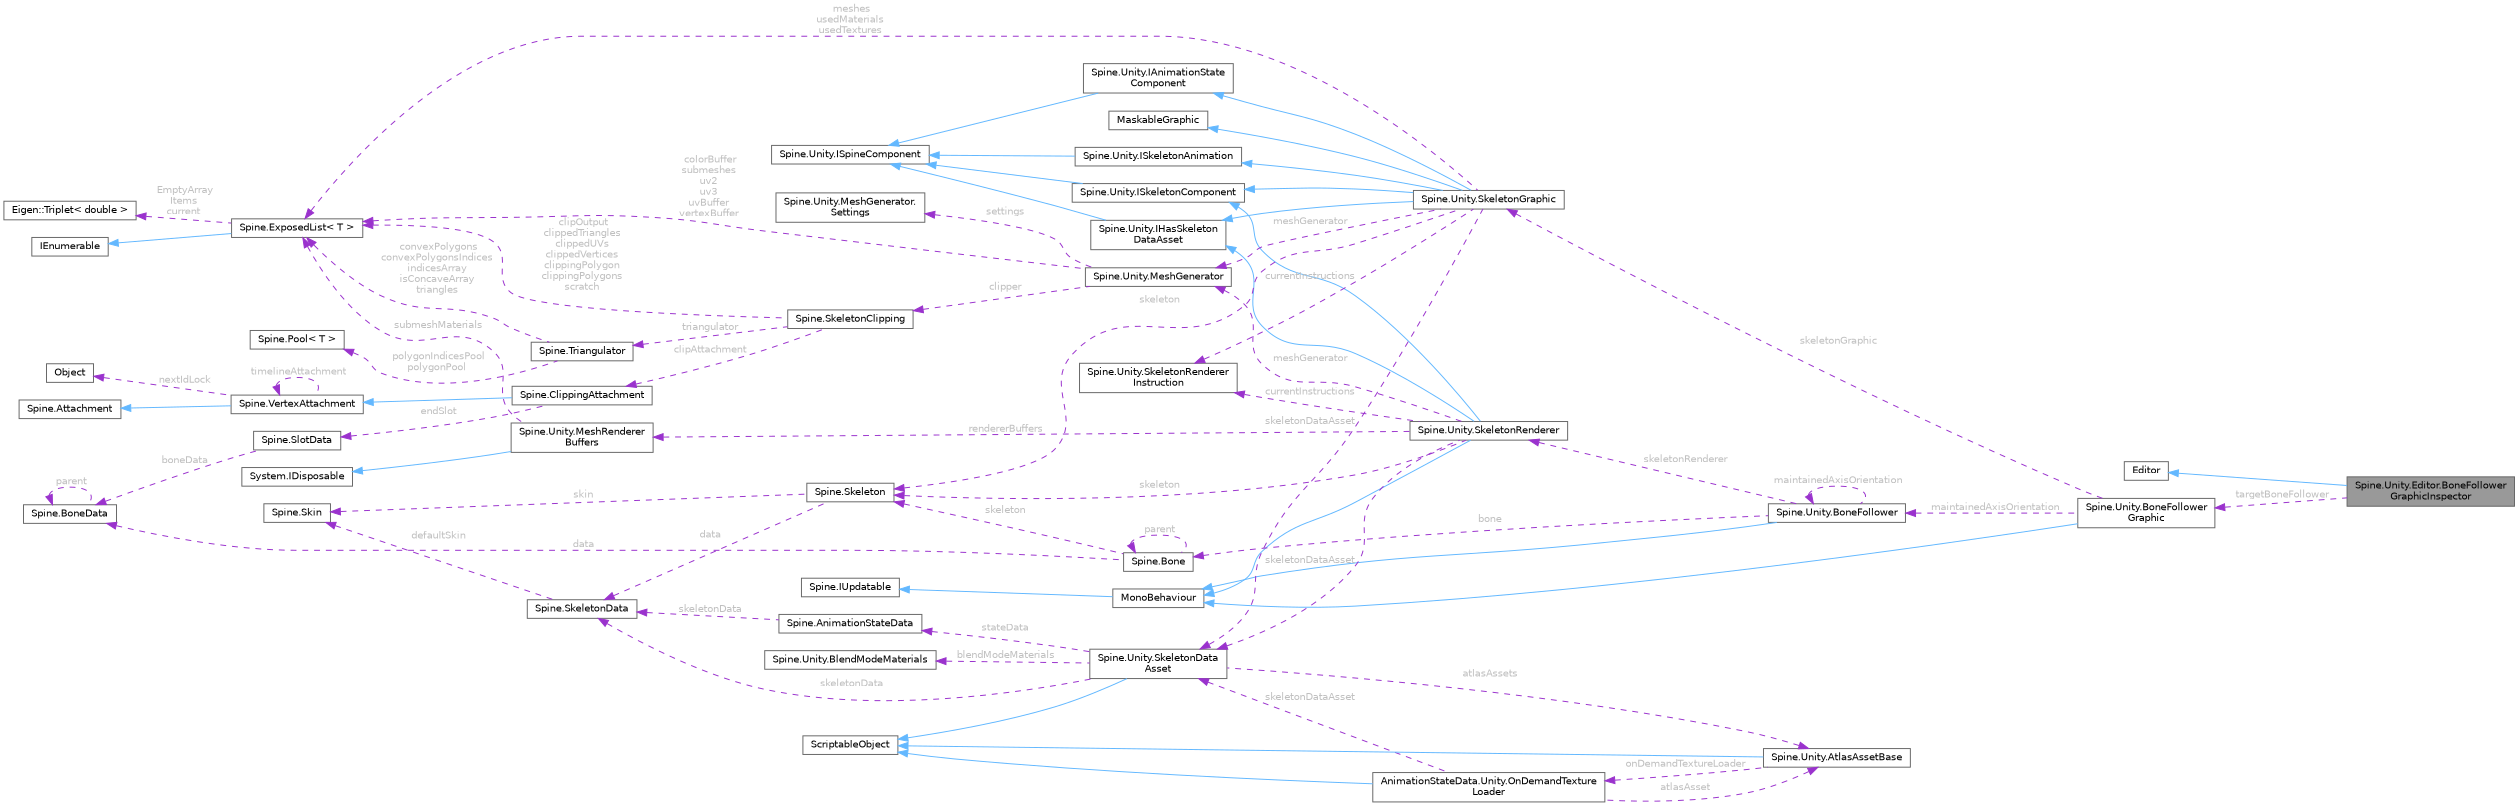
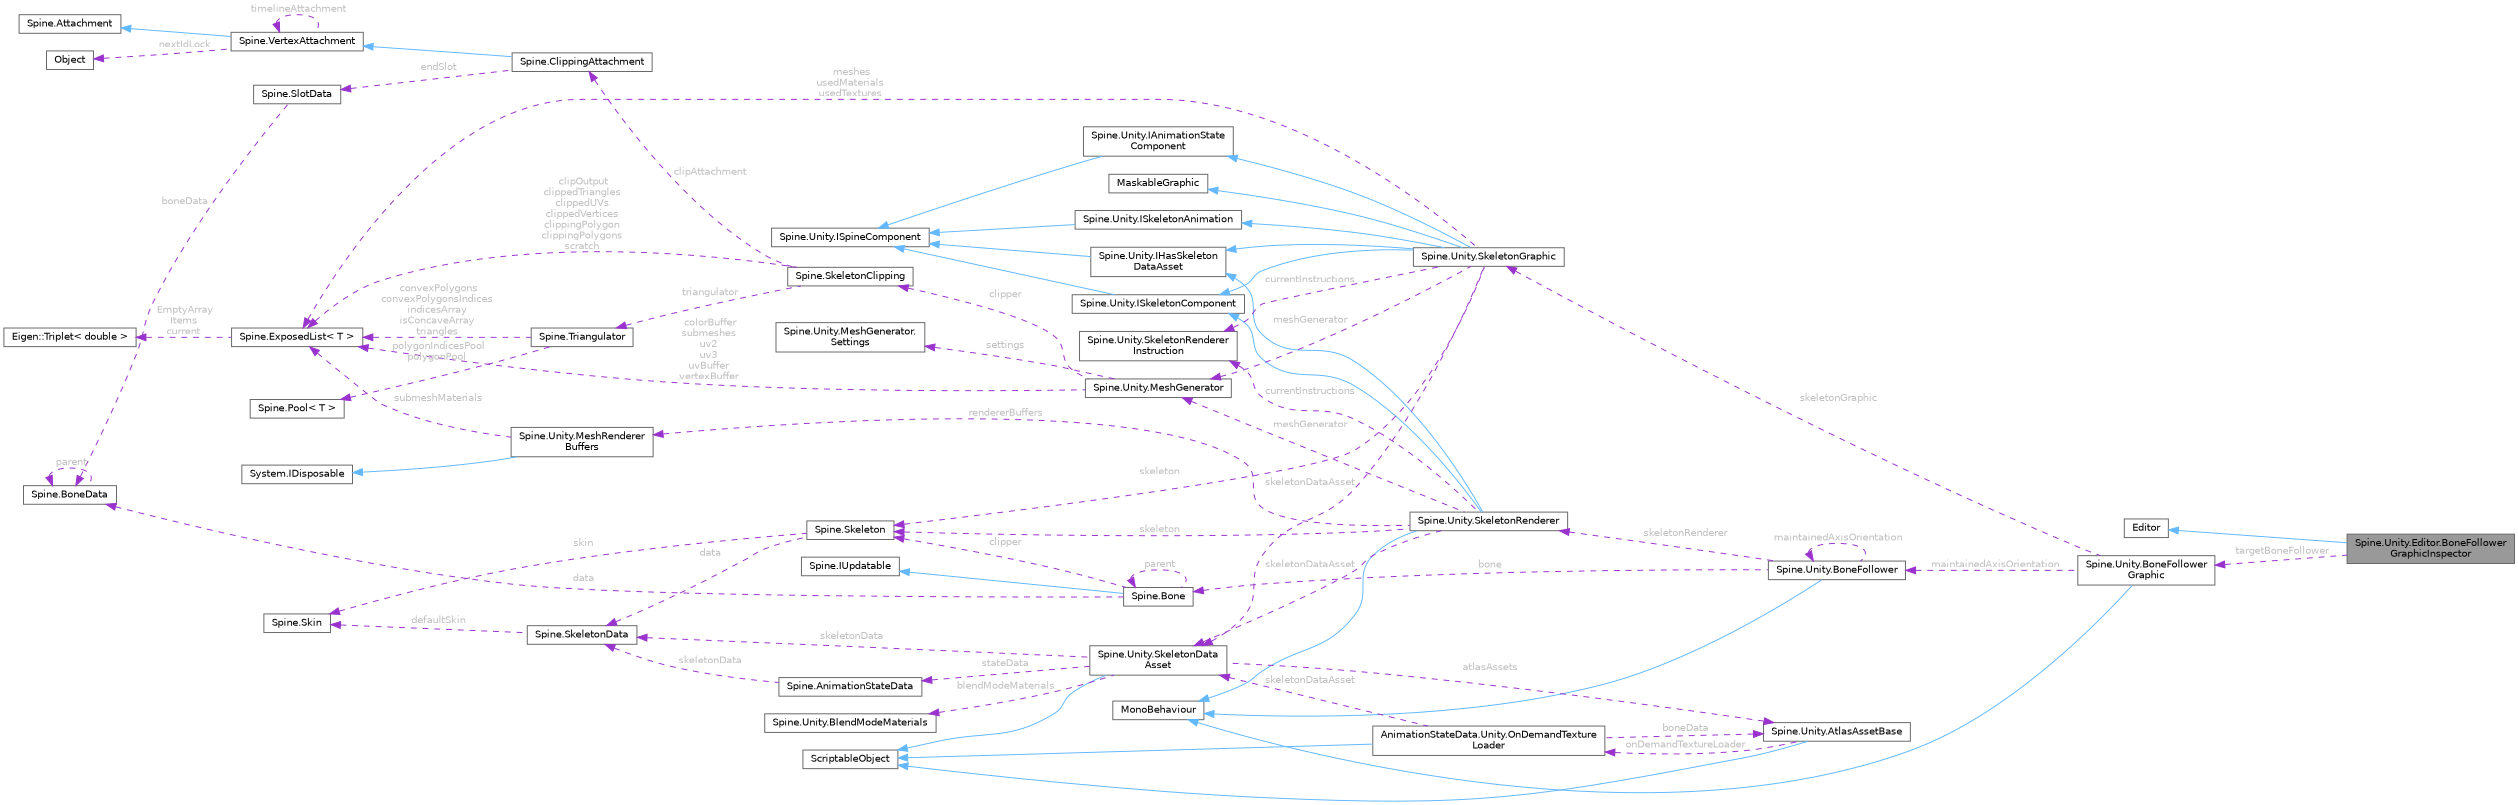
node "IEnumerable": removed
edge "Spine.Bone" -> "Spine.Skeleton": label " skeleton" -> " clipper"
edge "MonoBehaviour" -> "Spine.IUpdatable": now "Spine.Bone" -> "Spine.IUpdatable"
edge "AnimationStateData.Unity.OnDemandTexture Loader" -> "Spine.Unity.AtlasAssetBase": label " atlasAsset" -> " boneData"
